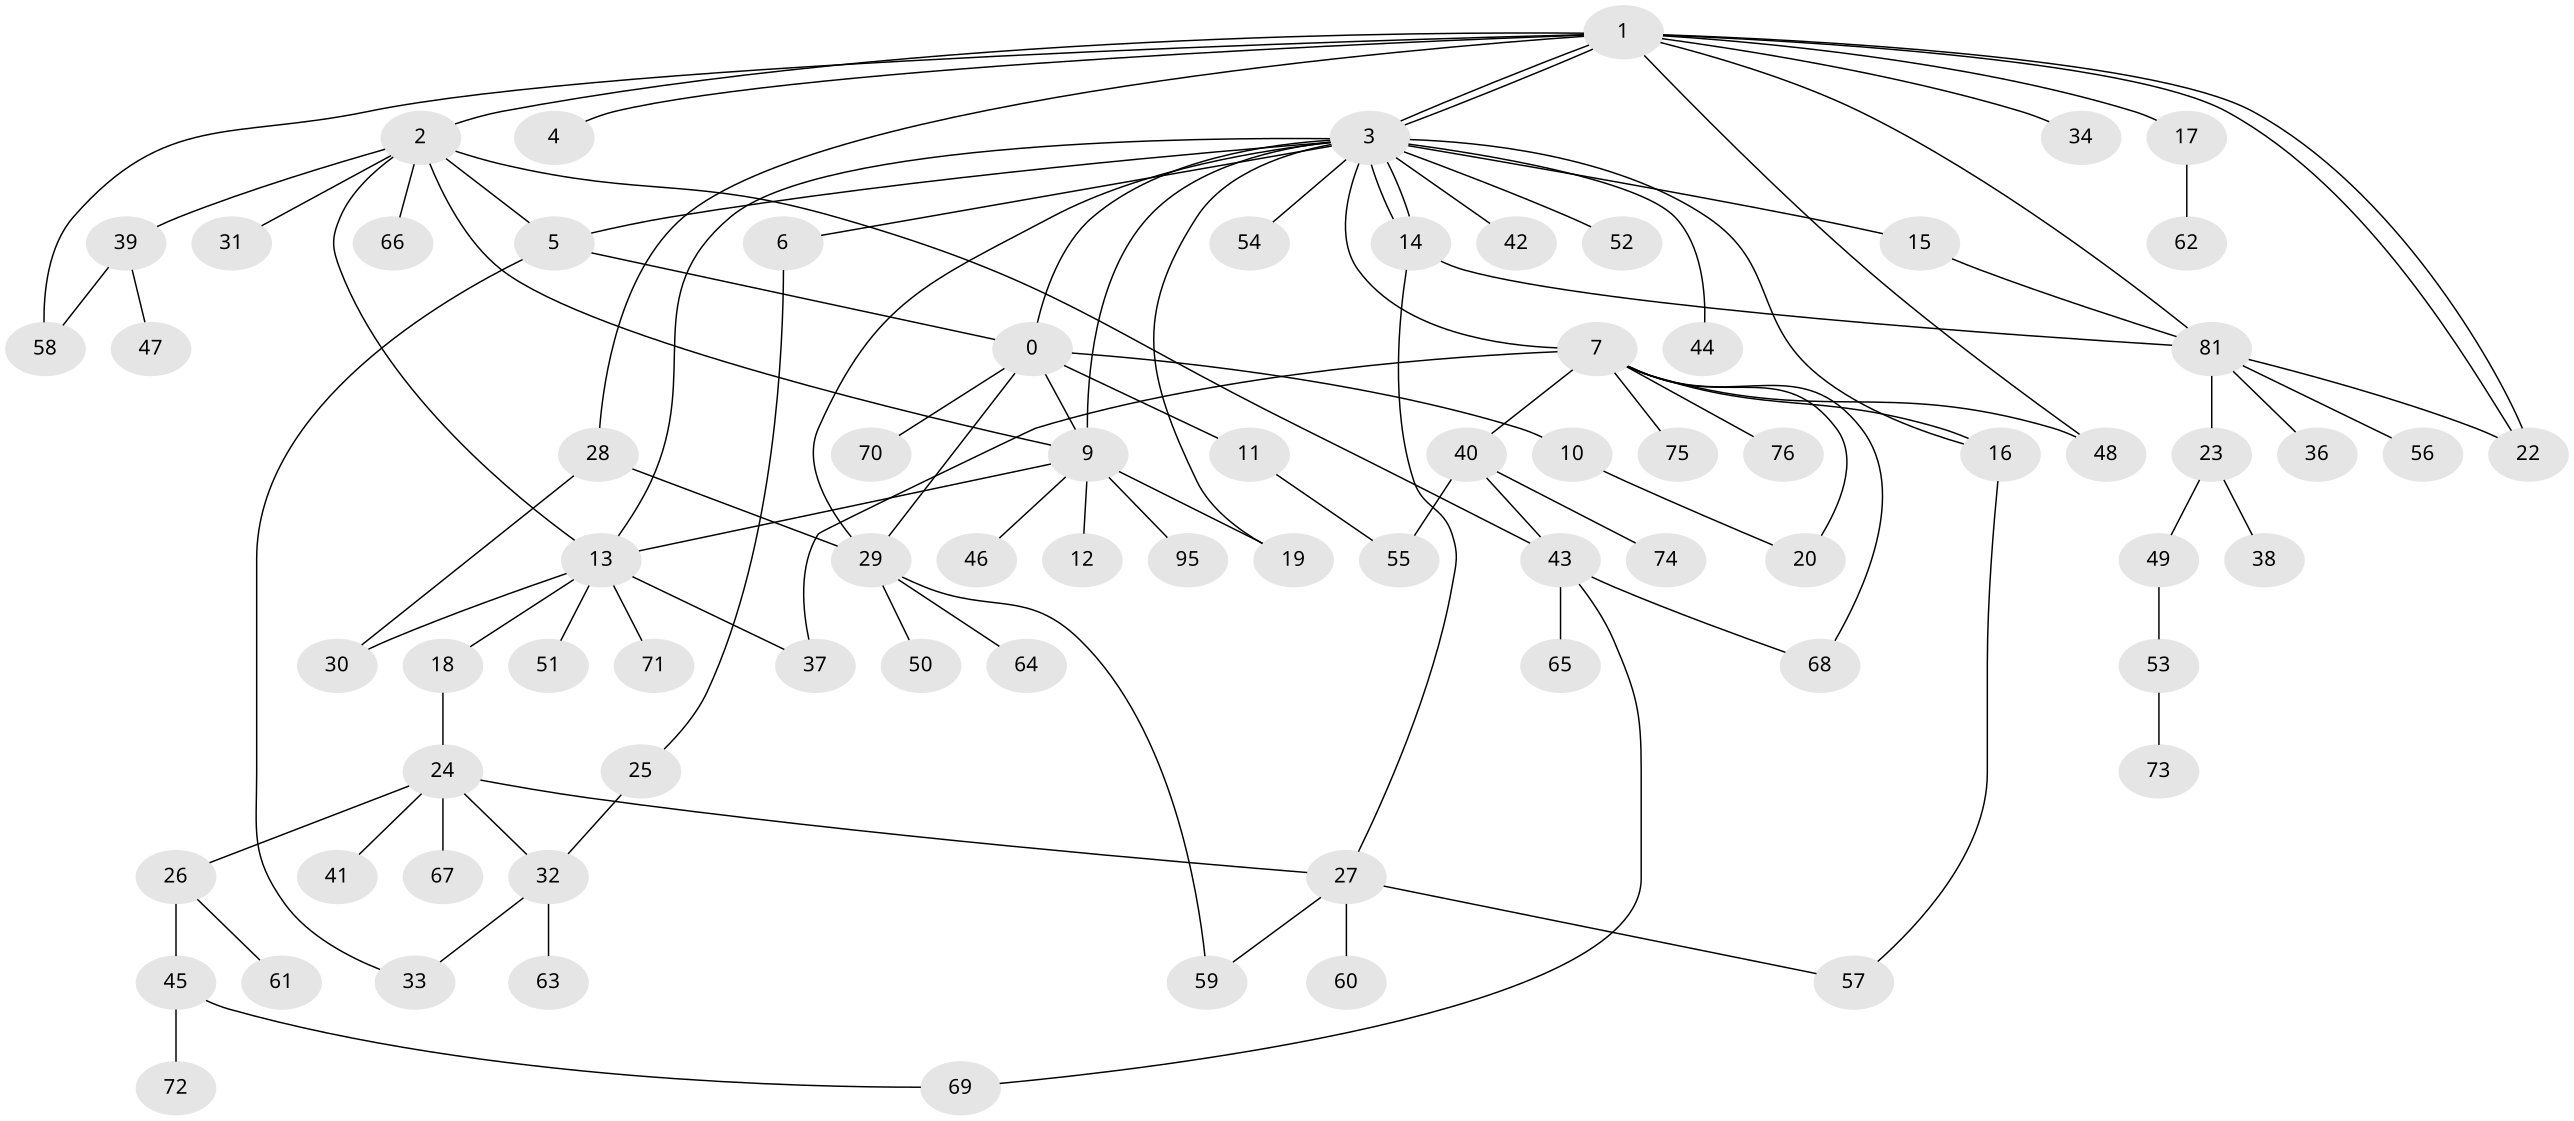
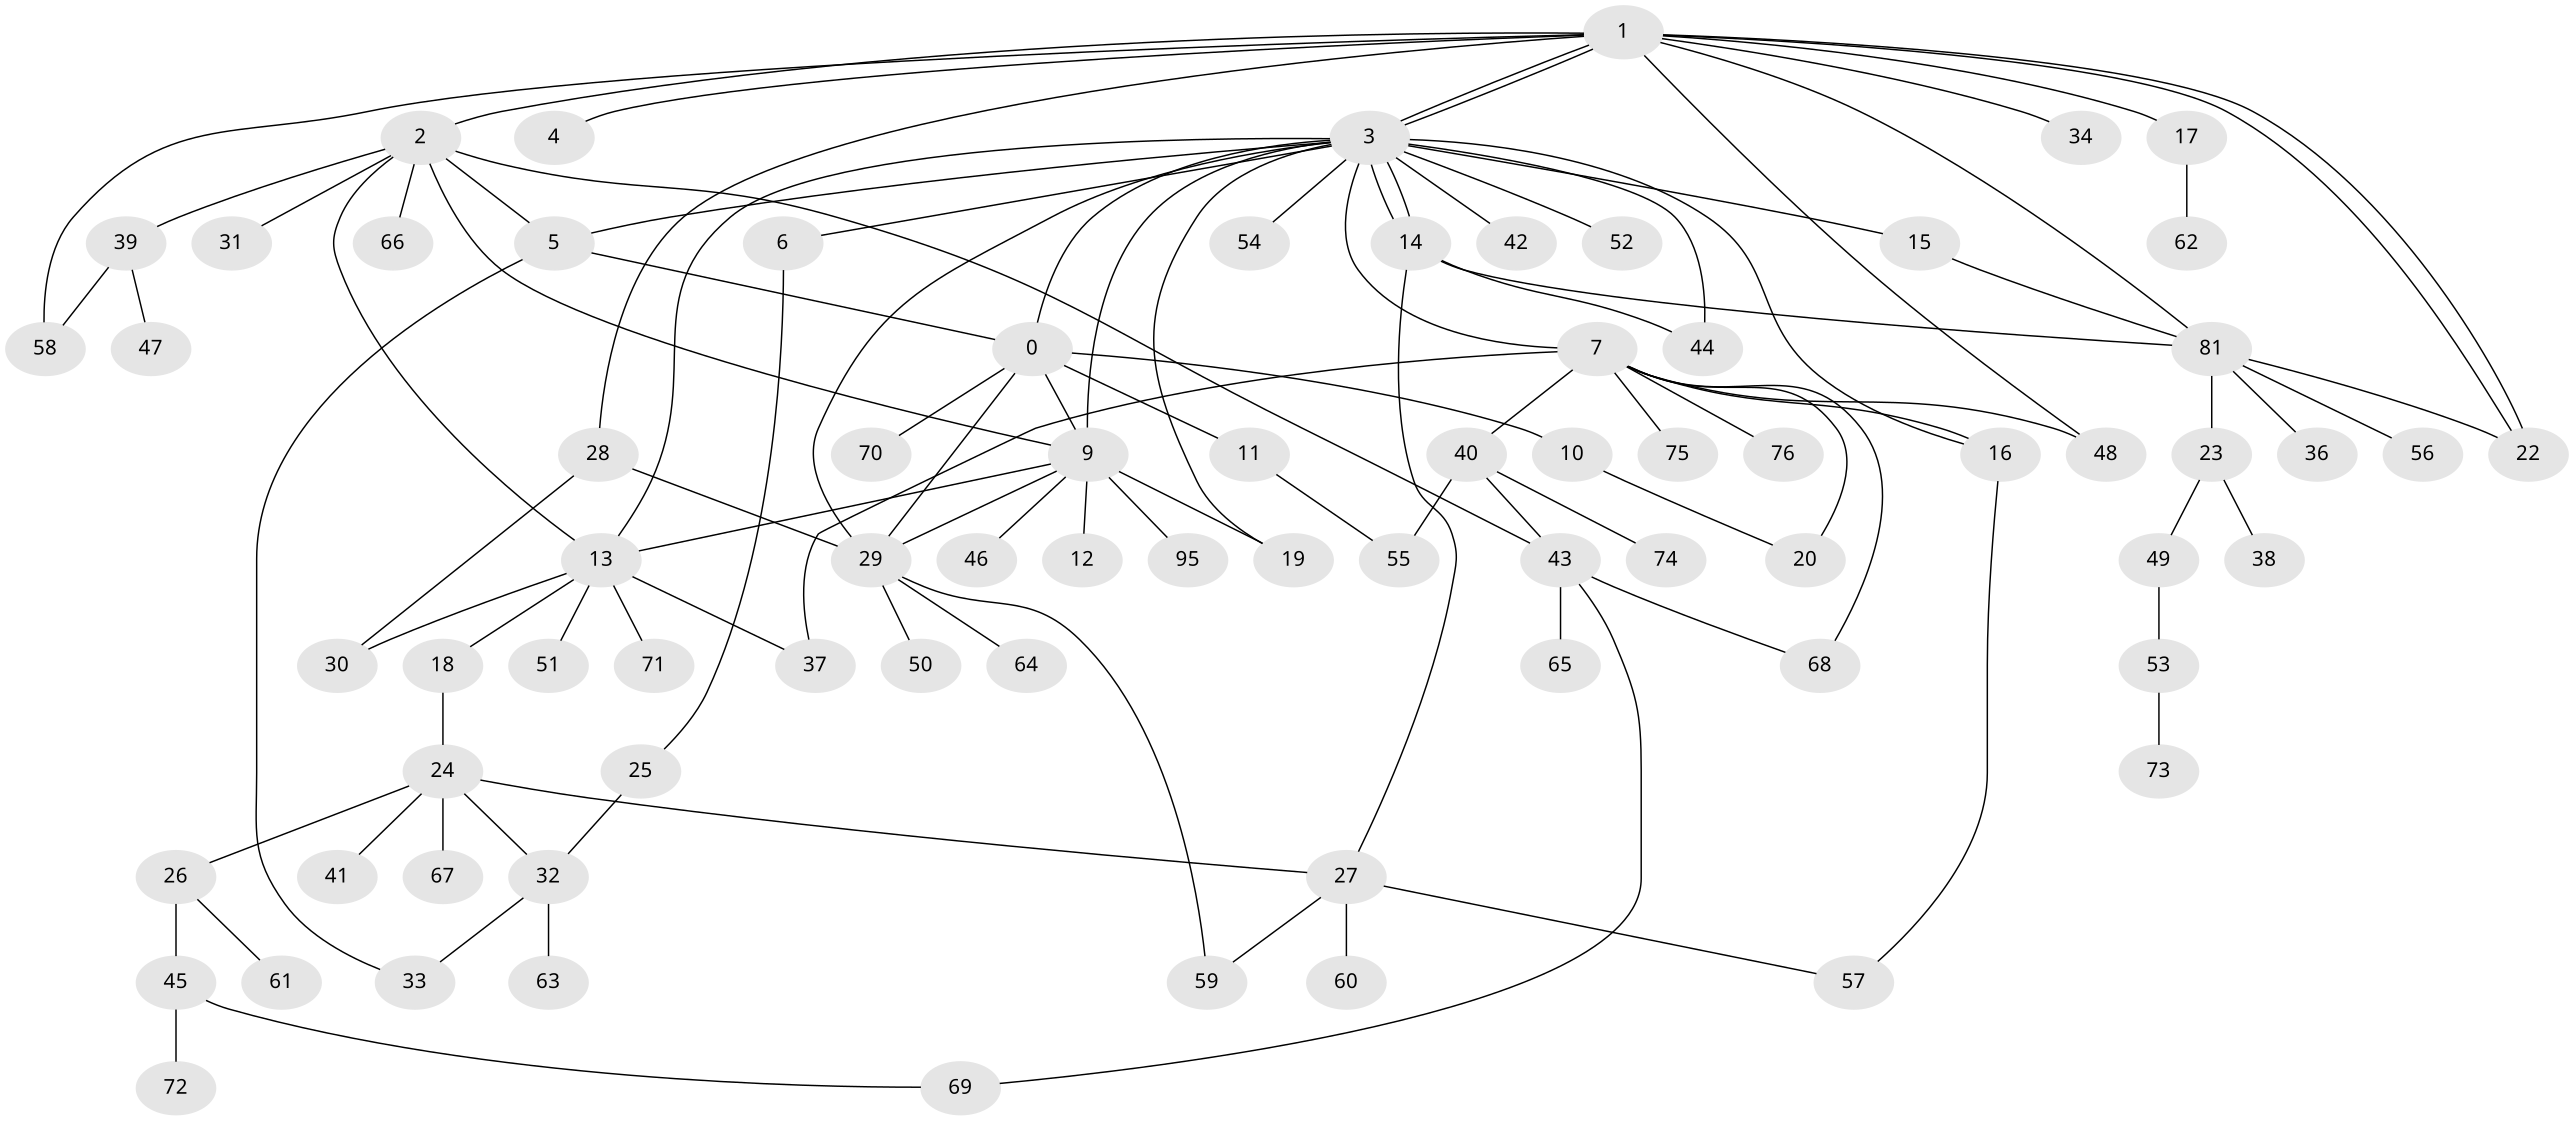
edge "14" -- "44": added
edge "9" -- "29": added
